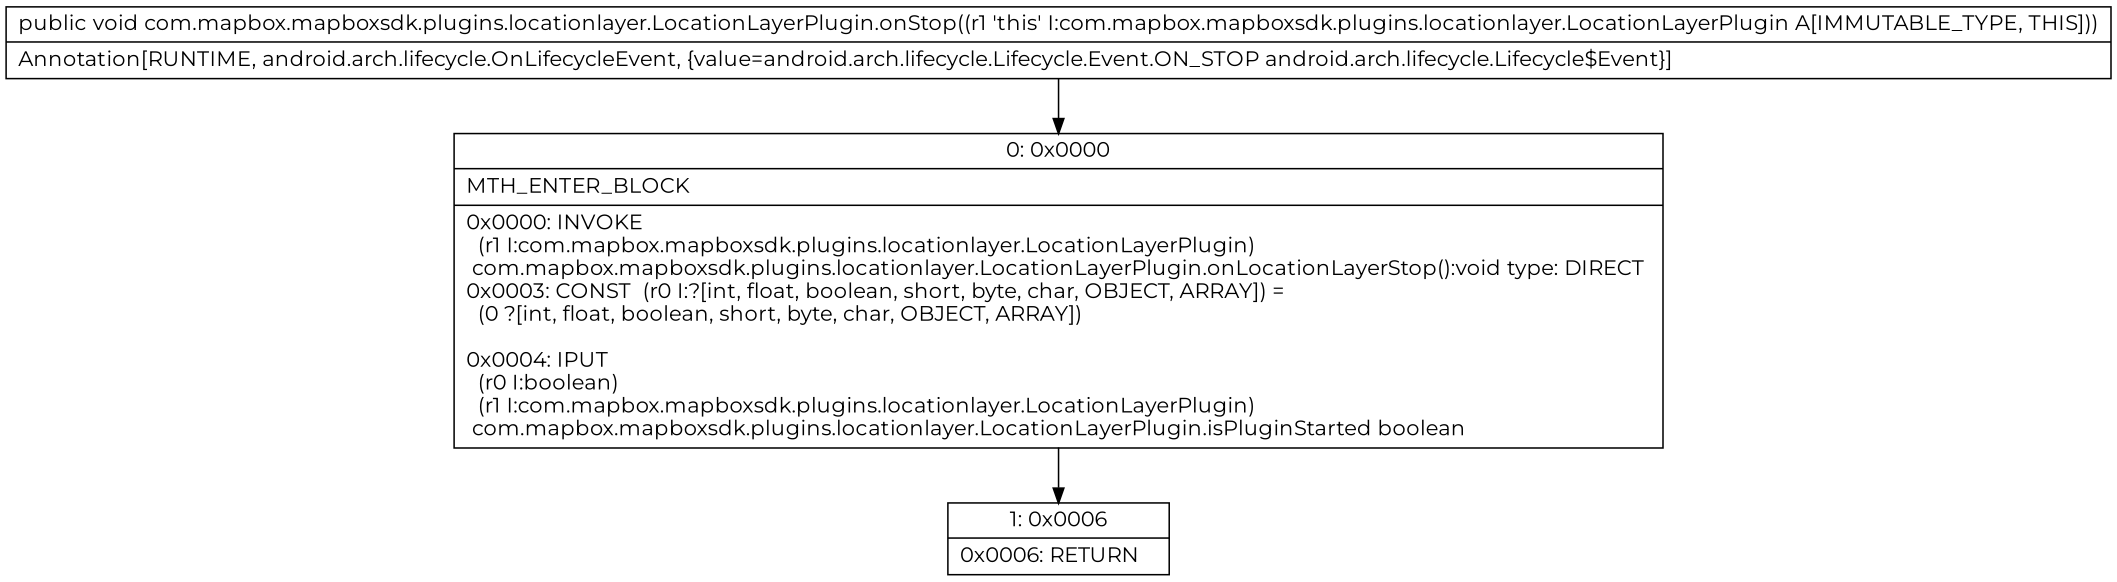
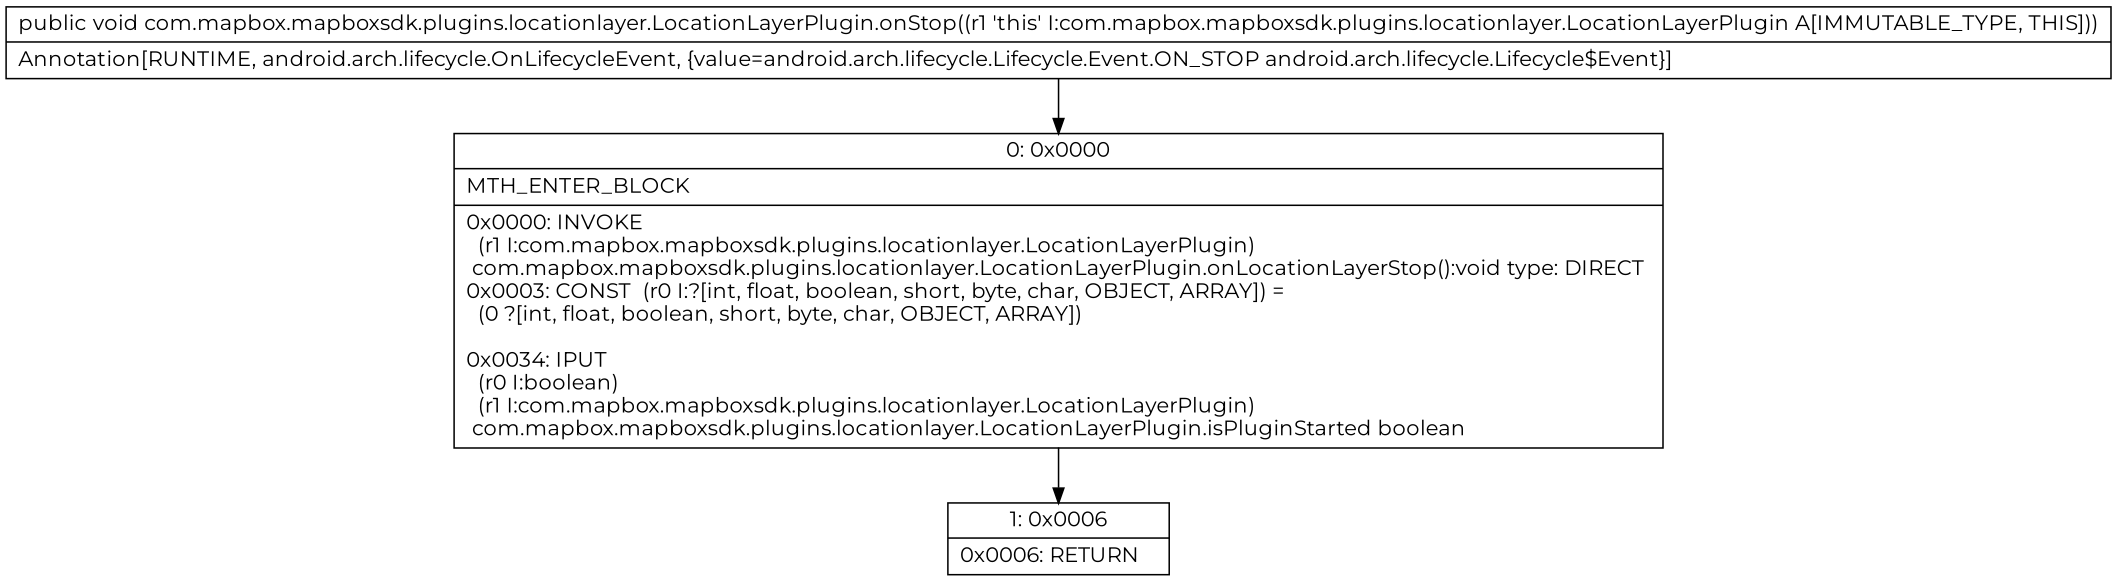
node "0: 0x0000": text "0x0004: IPUT" -> "0x0034: IPUT"
